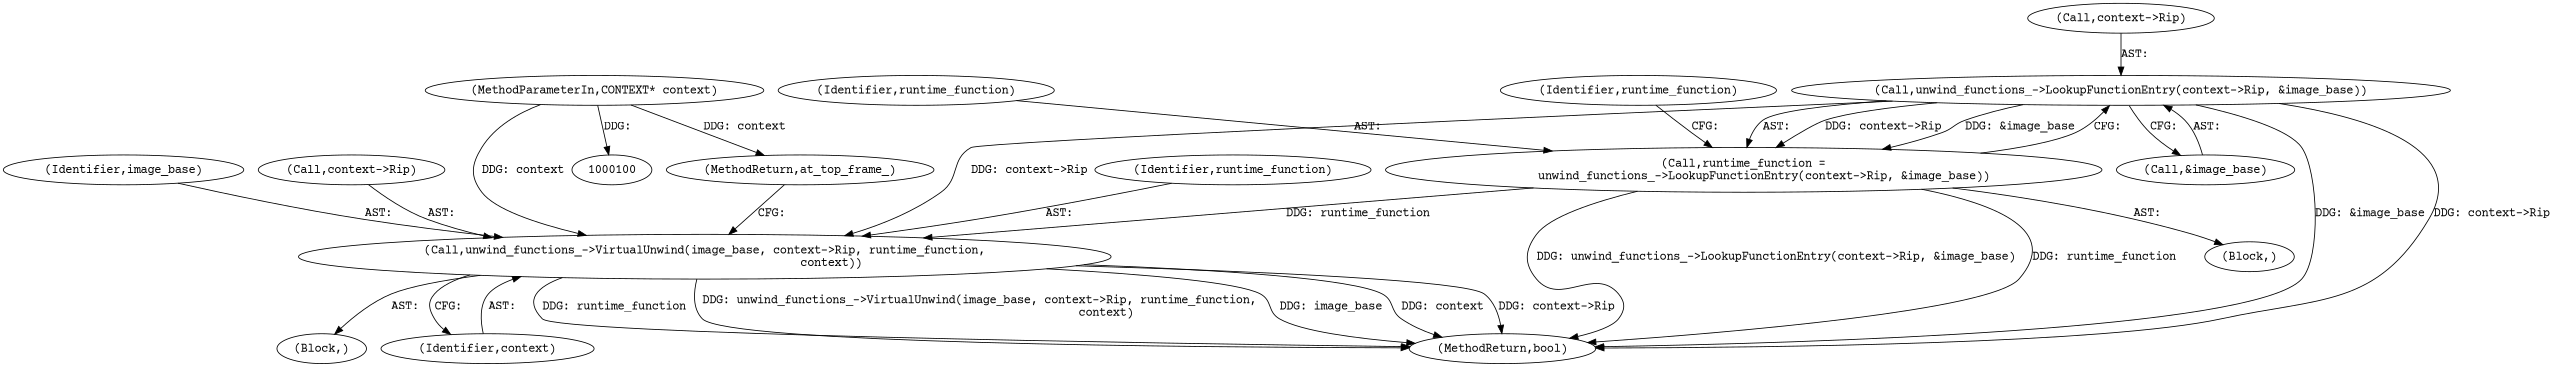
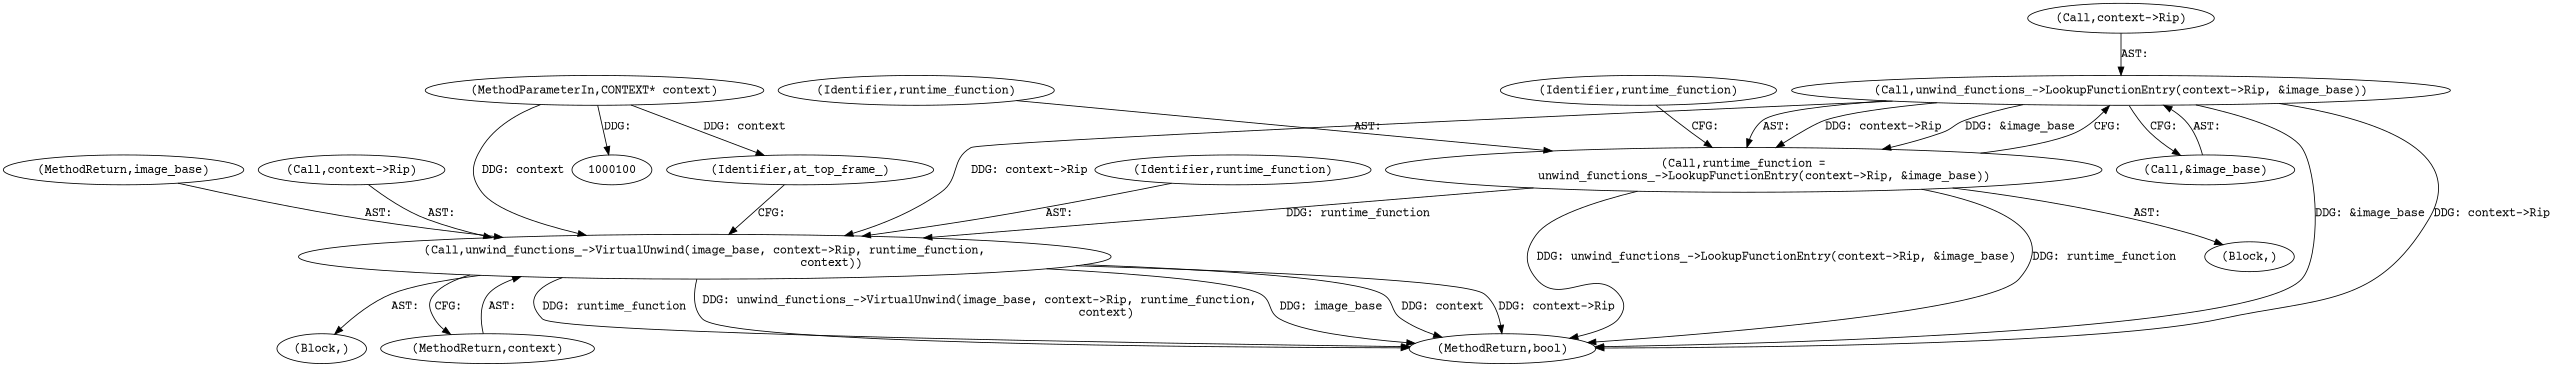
node "(Identifier,image_base)": label "(Identifier,image_base)" -> "(MethodReturn,image_base)"
node "(MethodReturn,at_top_frame_)": label "(MethodReturn,at_top_frame_)" -> "(Identifier,at_top_frame_)"
node "(Identifier,context)": label "(Identifier,context)" -> "(MethodReturn,context)"
